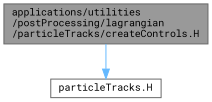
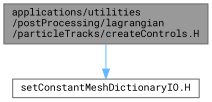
node "particleTracks.H": label "particleTracks.H" -> "setConstantMeshDictionaryIO.H"
